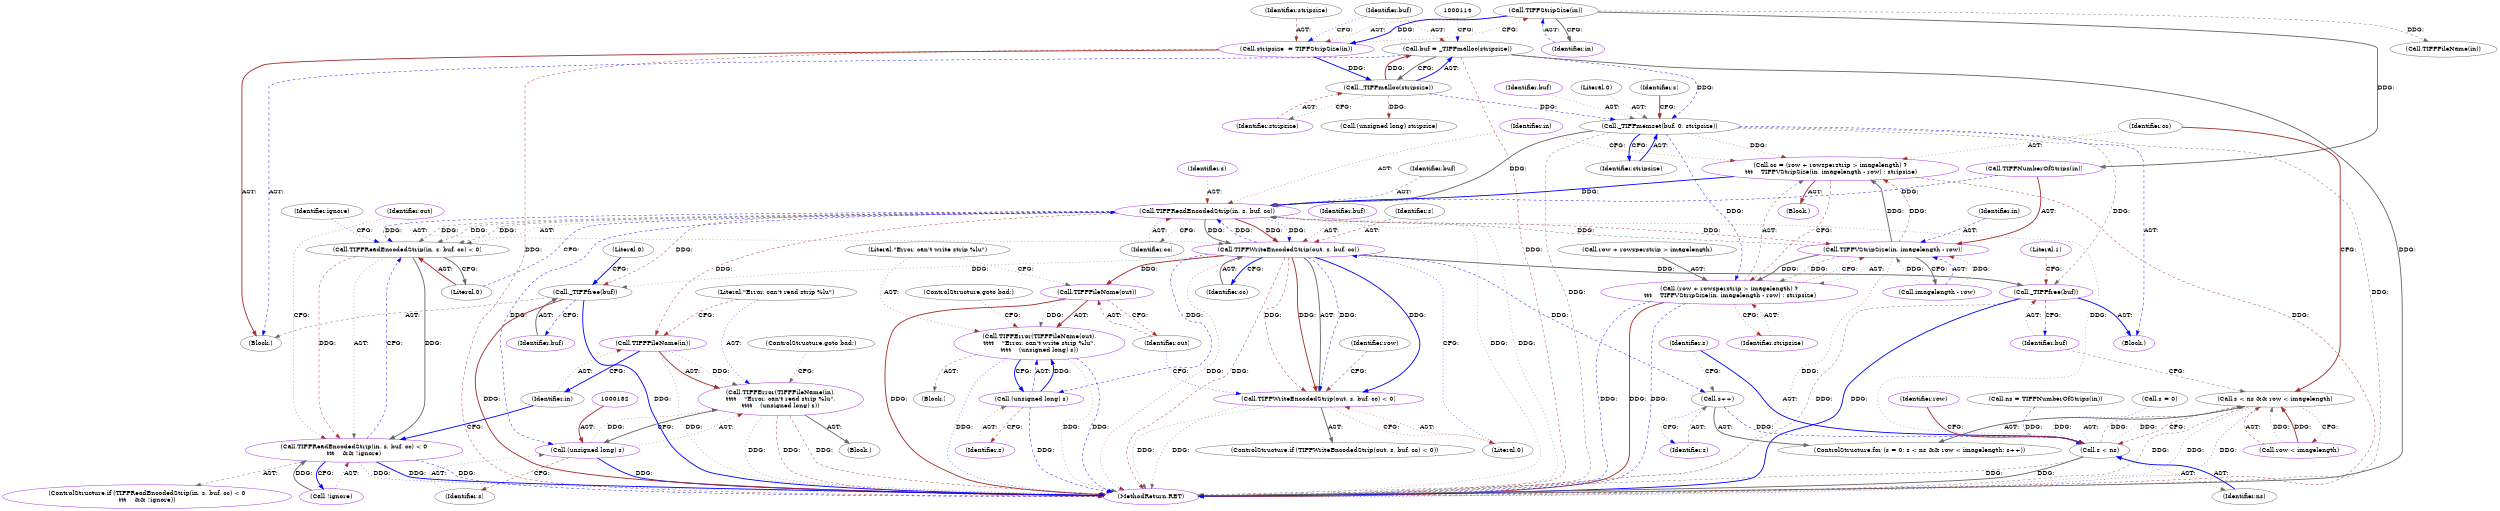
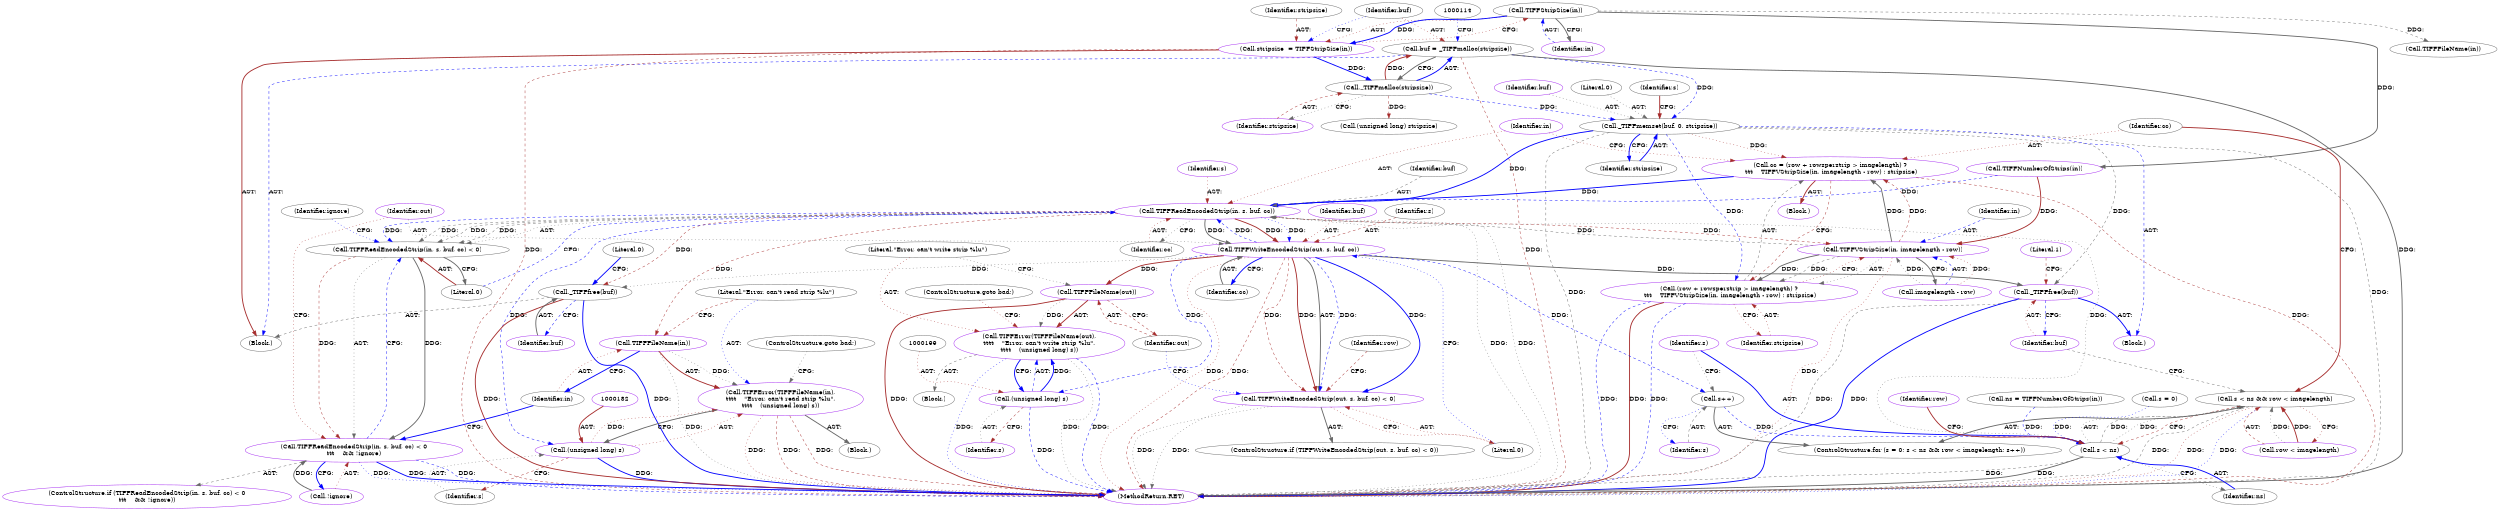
edge "(Call,_TIFFmemset(buf, 0, stripsize))" -> "(Call,TIFFReadEncodedStrip(in, s, buf, cc))": color gray40 -> blue
edge "(Call,TIFFNumberOfStrips(in))" -> "(Call,TIFFVStripSize(in, imagelength - row))": label "AST: " -> "DDG: "
node "(Call,row + rowsperstrip > imagelength)": removed
node "1000199": added
edge "(Call,s < ns)" -> "(Identifier,ns)": label "AST: " -> "CFG: "
